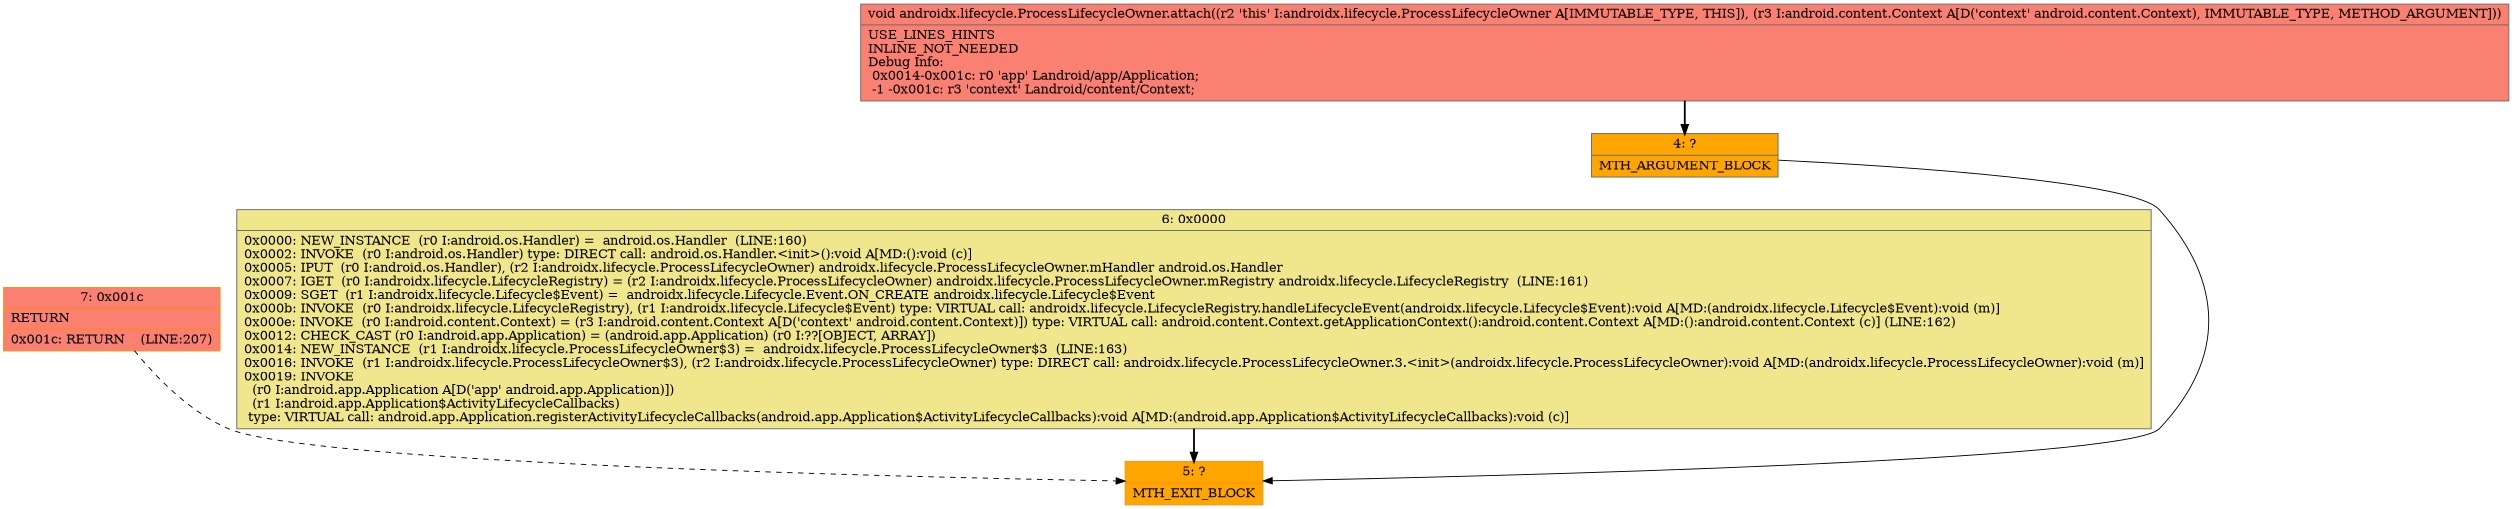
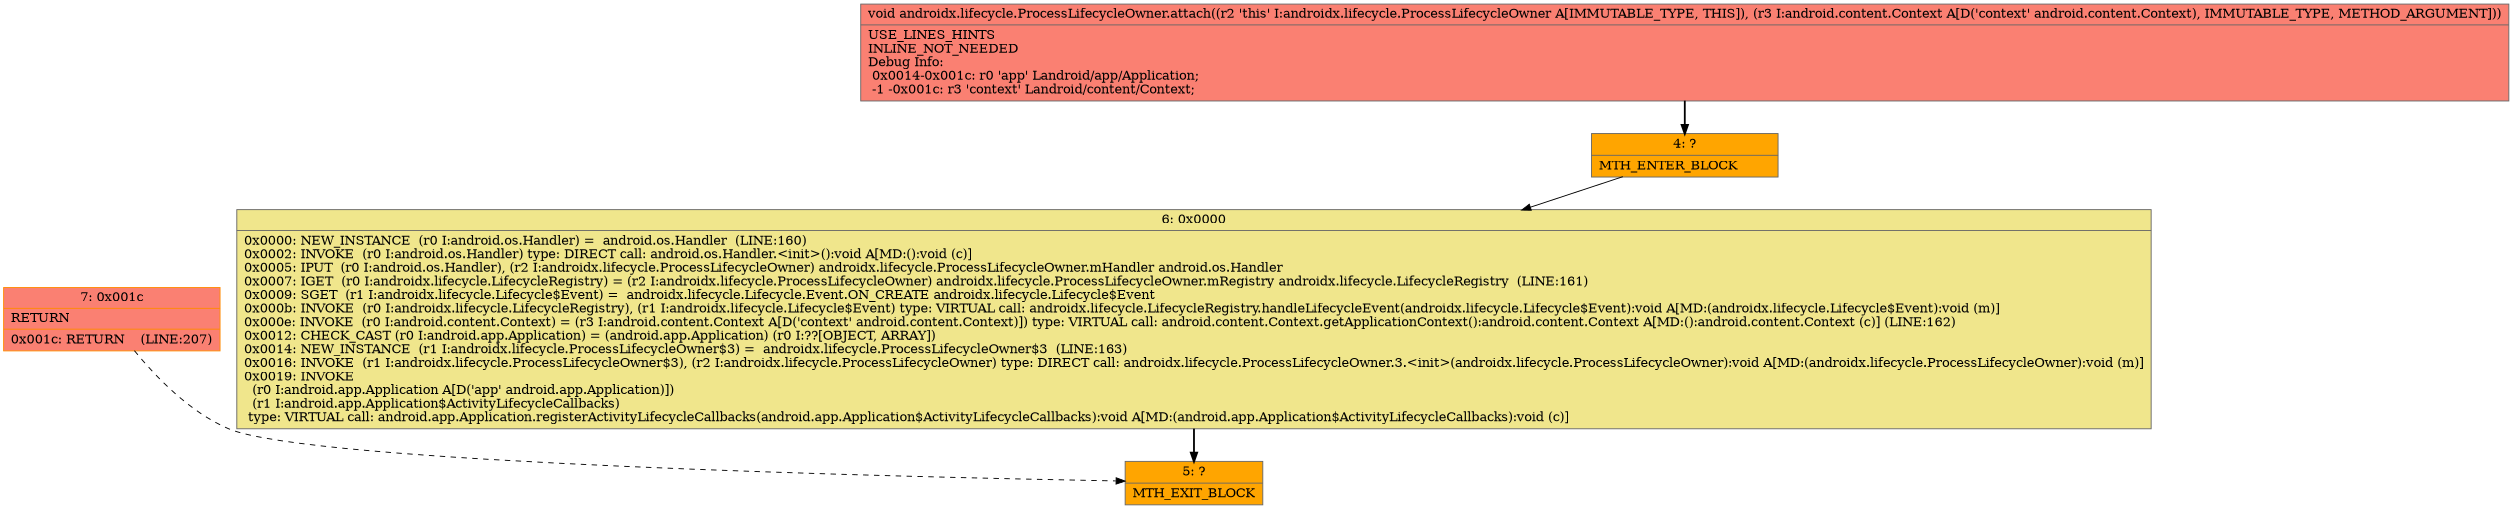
node "4: ?": text "MTH_ARGUMENT_BLOCK" -> "MTH_ENTER_BLOCK"
edge "4: ?" -> "5: ?": now "4: ?" -> "6: 0x0000"
node "5: ?": color darkorange -> gray40
